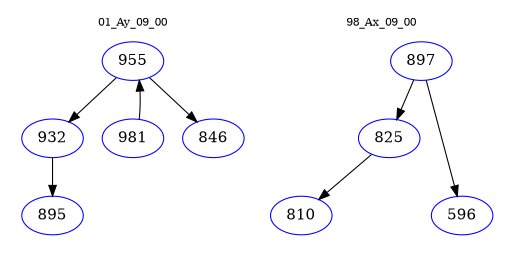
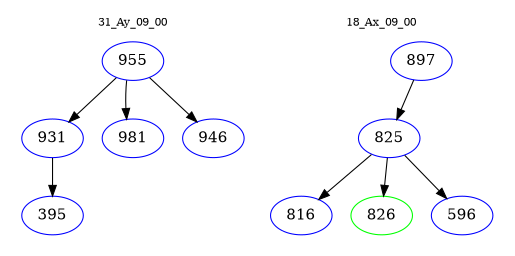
cluster "01_Ay_09_00": label "01_Ay_09_00" -> "31_Ay_09_00"
cluster "98_Ax_09_00": label "98_Ax_09_00" -> "18_Ax_09_00"
edge "981" -> "955": reversed
edge "897" -> "596": now "825" -> "596"
node "932": label "932" -> "931"
node "846": label "846" -> "946"
node "895": label "895" -> "395"
node "810": label "810" -> "816"
node "826": added
